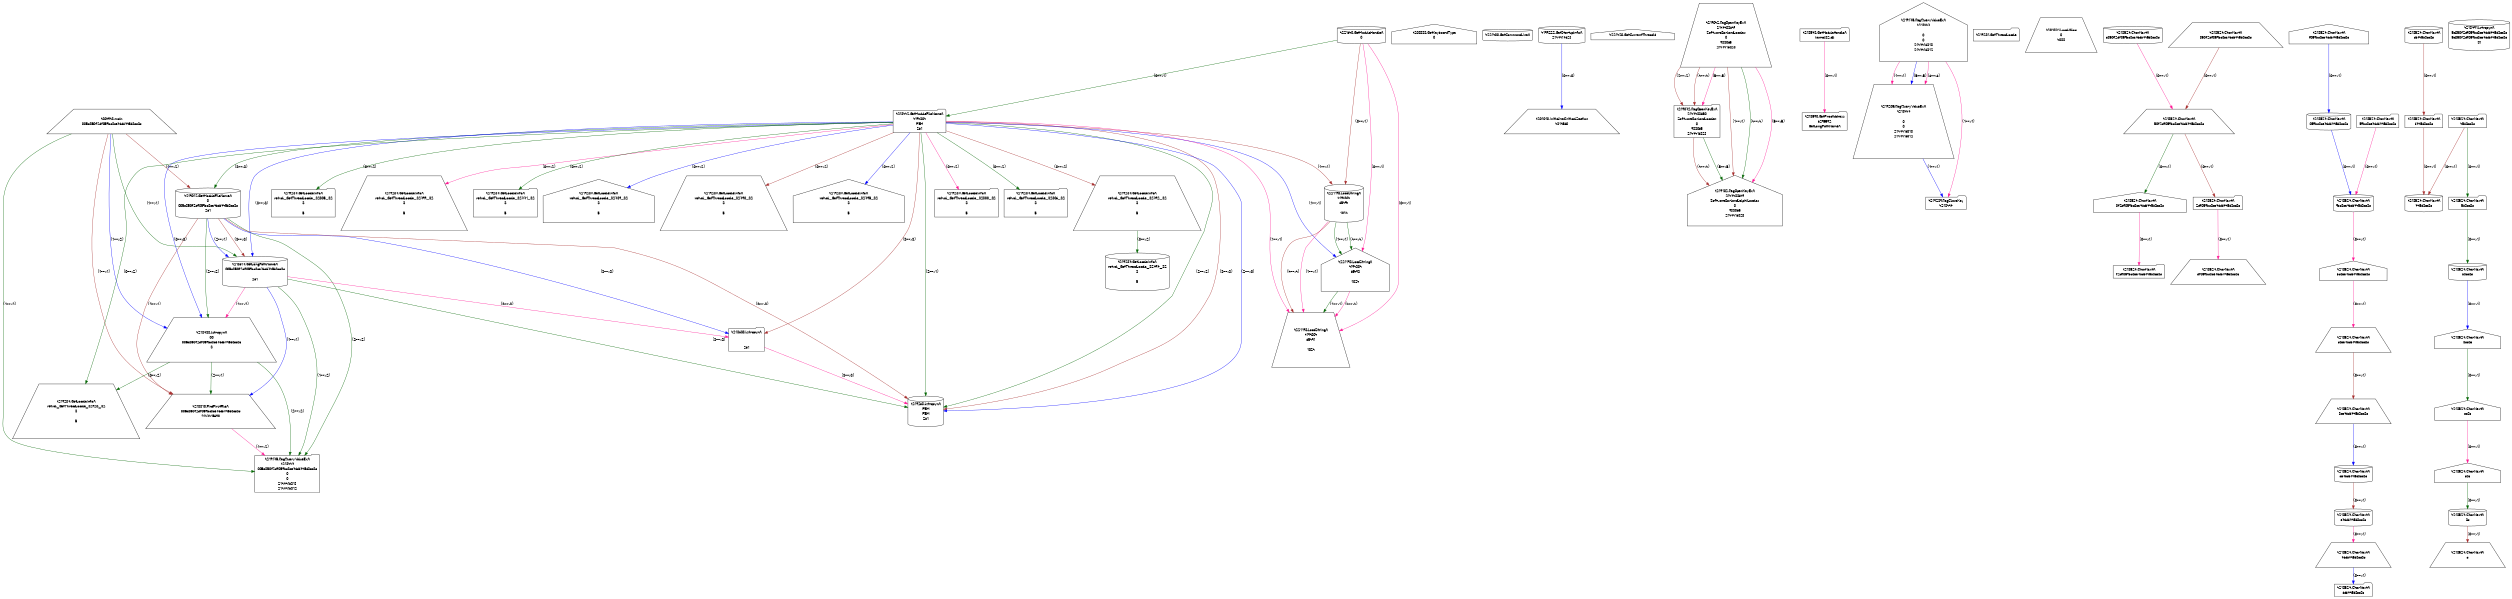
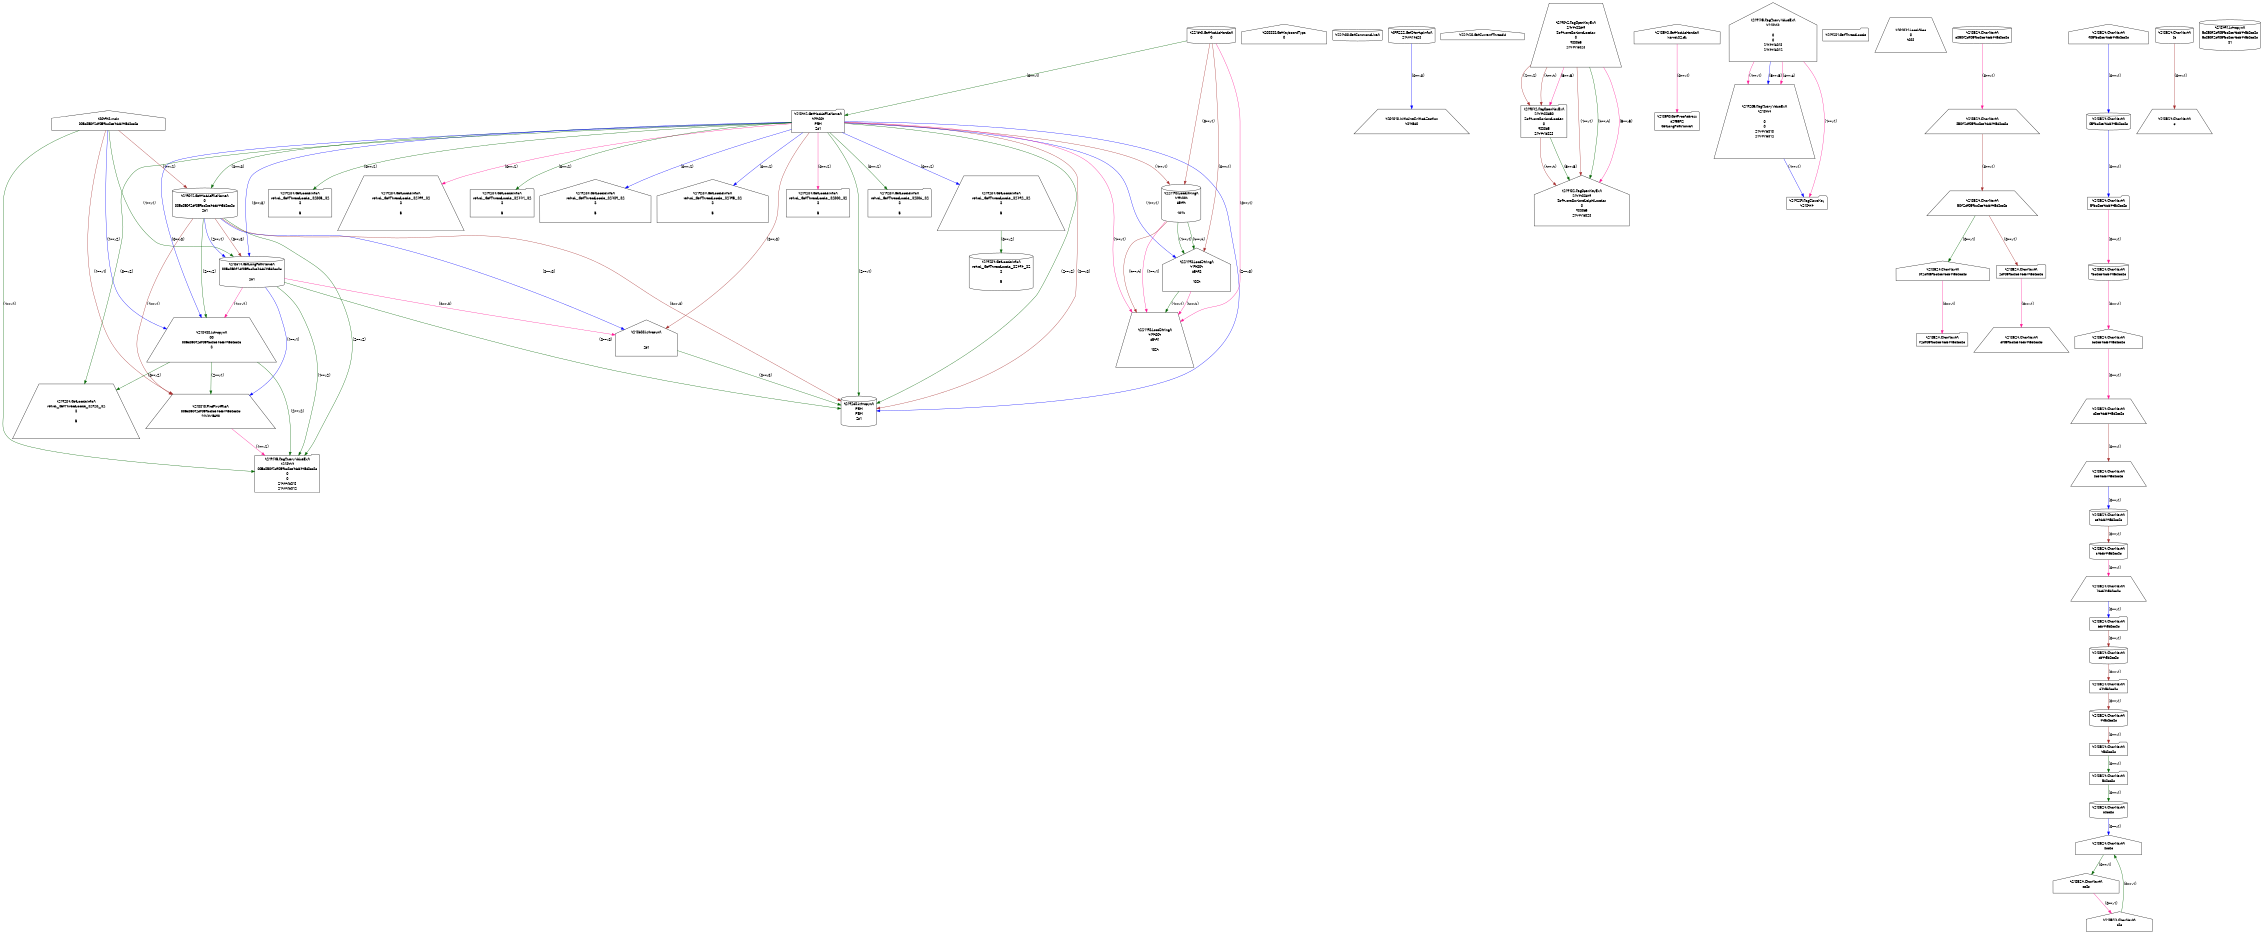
node "4199222.GetStartupInfoA 2147417628": label "4199222.GetStartupInfoA 2147417628" -> "4099222.GetStartupInfoA 2147417628"
node "4218573.GetModuleHandleA kernel32.dll": shape folder -> house
edge "4218527.CharNextA a850f2df059bc8ae76d674563aa3c" -> "4218527.CharNextA 50f2df059bc8ae76d674563aa3c": now "4218527.CharNextA a850f2df059bc8ae76d674563aa3c" -> "4218527.CharNextA 850f2df059bc8ae76d674563aa3c"
node "4304948.main 005a850f2df059bc8ae76d674563aa3c": shape trapezium -> house
edge "4221640.GetModuleHandleA 0" -> "4221193.LoadStringA 4194304 65493 1024": color deeppink -> brown
edge "4218442.GetModuleFileNameA 4194304 PZM 261" -> "4219287.GetLocaleInfoA retval_GetThreadLocale_32792_32 3 5": color brown -> blue
edge "4218527.CharNextA 4563aa3c" -> "4218527.CharNextA 74563aa3c": reversed
edge "4218527.CharNextA 059bc8ae76d674563aa3c" -> "4218527.CharNextA 9bc8ae76d674563aa3c": now "4218527.CharNextA 059bc8ae76d674563aa3c" -> "4218527.CharNextA 59bc8ae76d674563aa3c"
node "4219287.GetLocaleInfoA retval_GetThreadLocale_32790_32 3 5": removed
node "4218638.lstrcpynA 261": shape folder -> house
edge "4218638.lstrcpynA 261" -> "4219268.lstrcpynA PZM PZM 261": color deeppink -> darkgreen
edge "4218527.CharNextA a3c" -> "4218527.CharNextA 3c": now "4218527.CharNextA a3c" -> "4218527.CharNextA 3aa3c"
edge "4218527.CharNextA 6d674563aa3c" -> "4218527.CharNextA d674563aa3c": added, label "(0-->1)"
